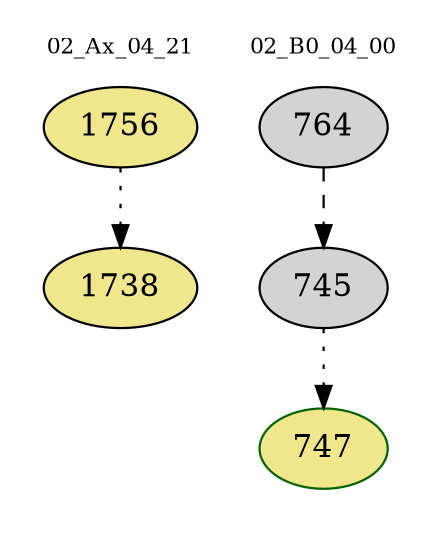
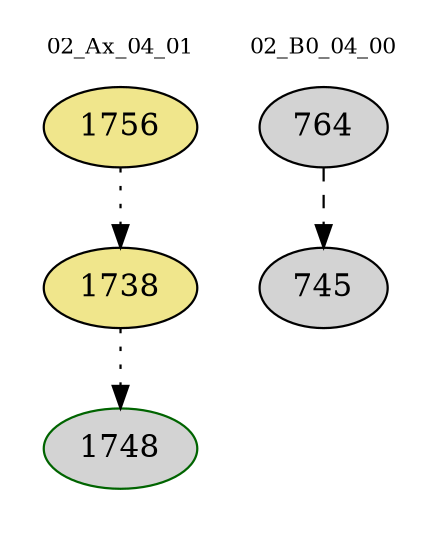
cluster "02_Ax_04_21": label "02_Ax_04_21" -> "02_Ax_04_01"
node "1748": added
node "747": removed
